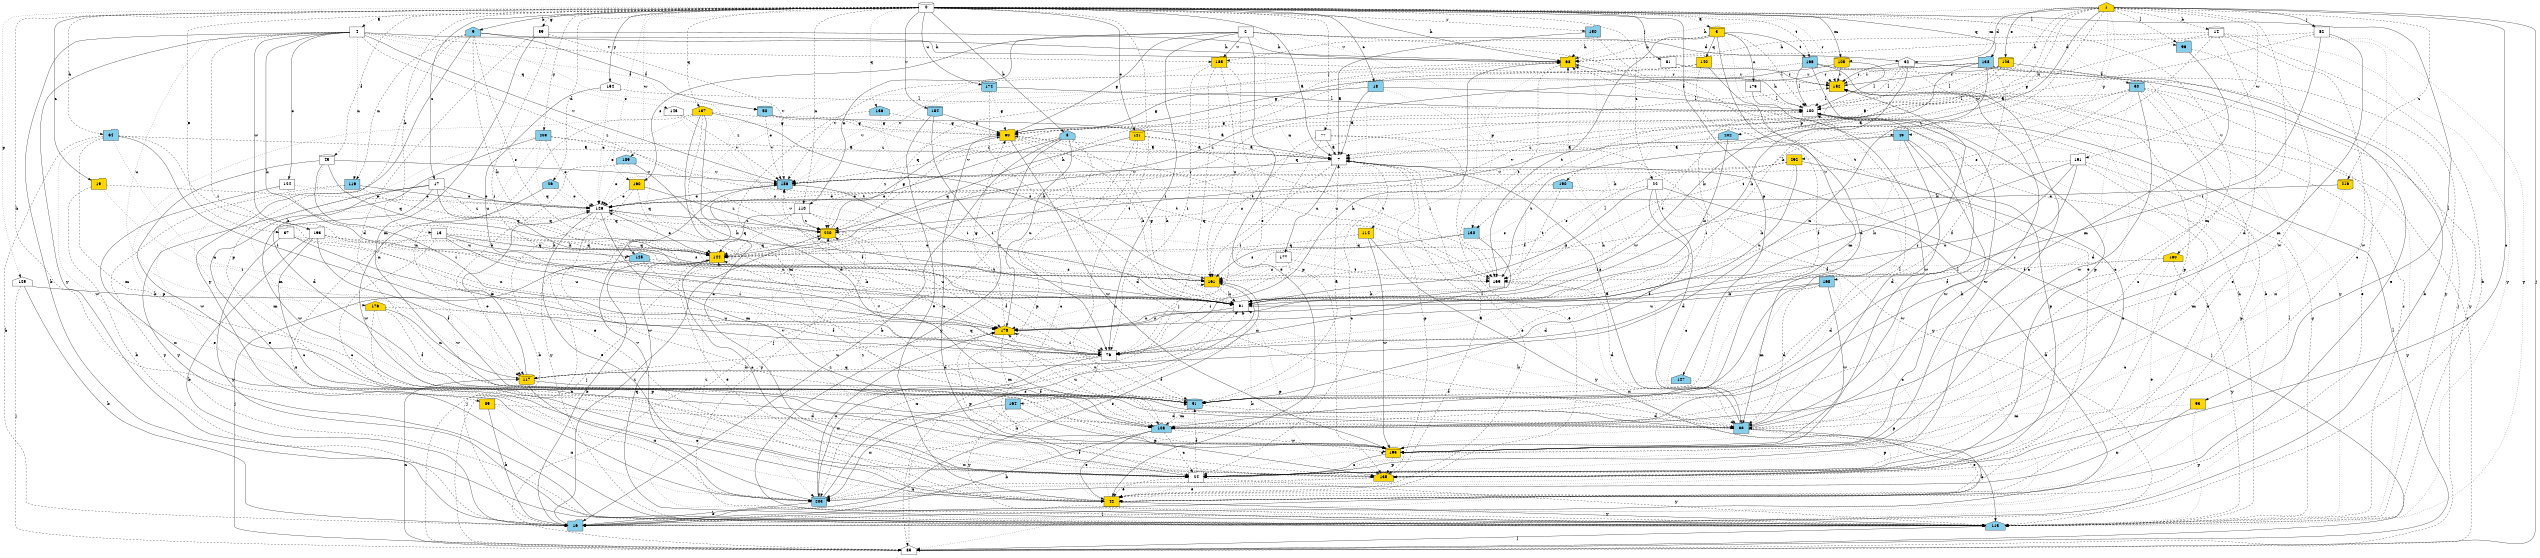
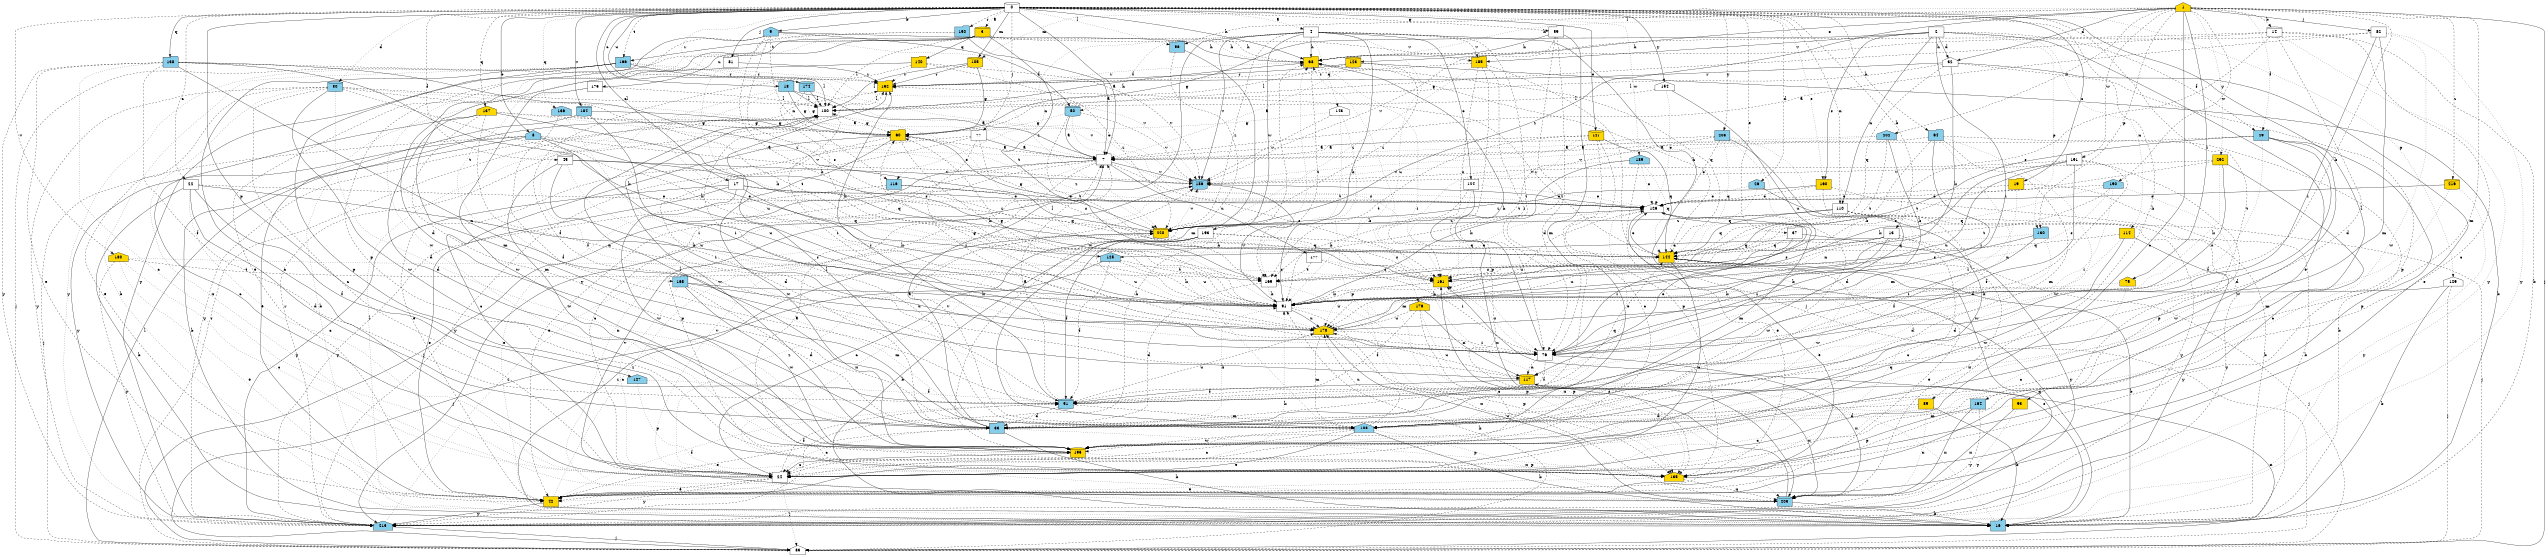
node "75": added
node "113": label "113" -> "213"
